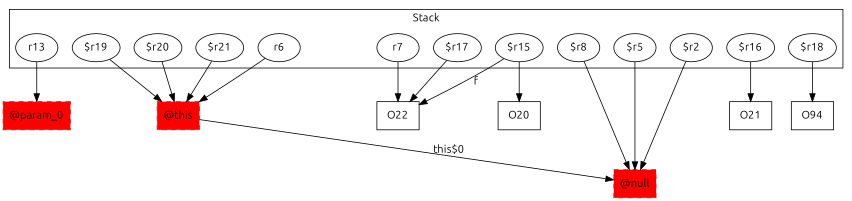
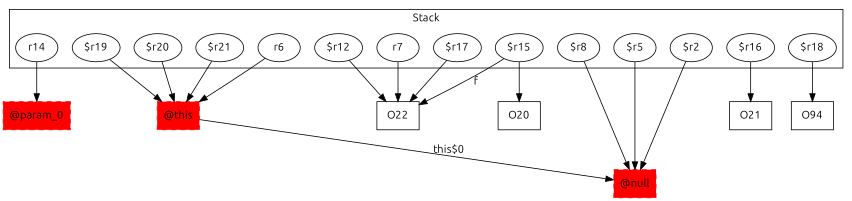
node "r13": label "r13" -> "r14"
node "$r12": added
